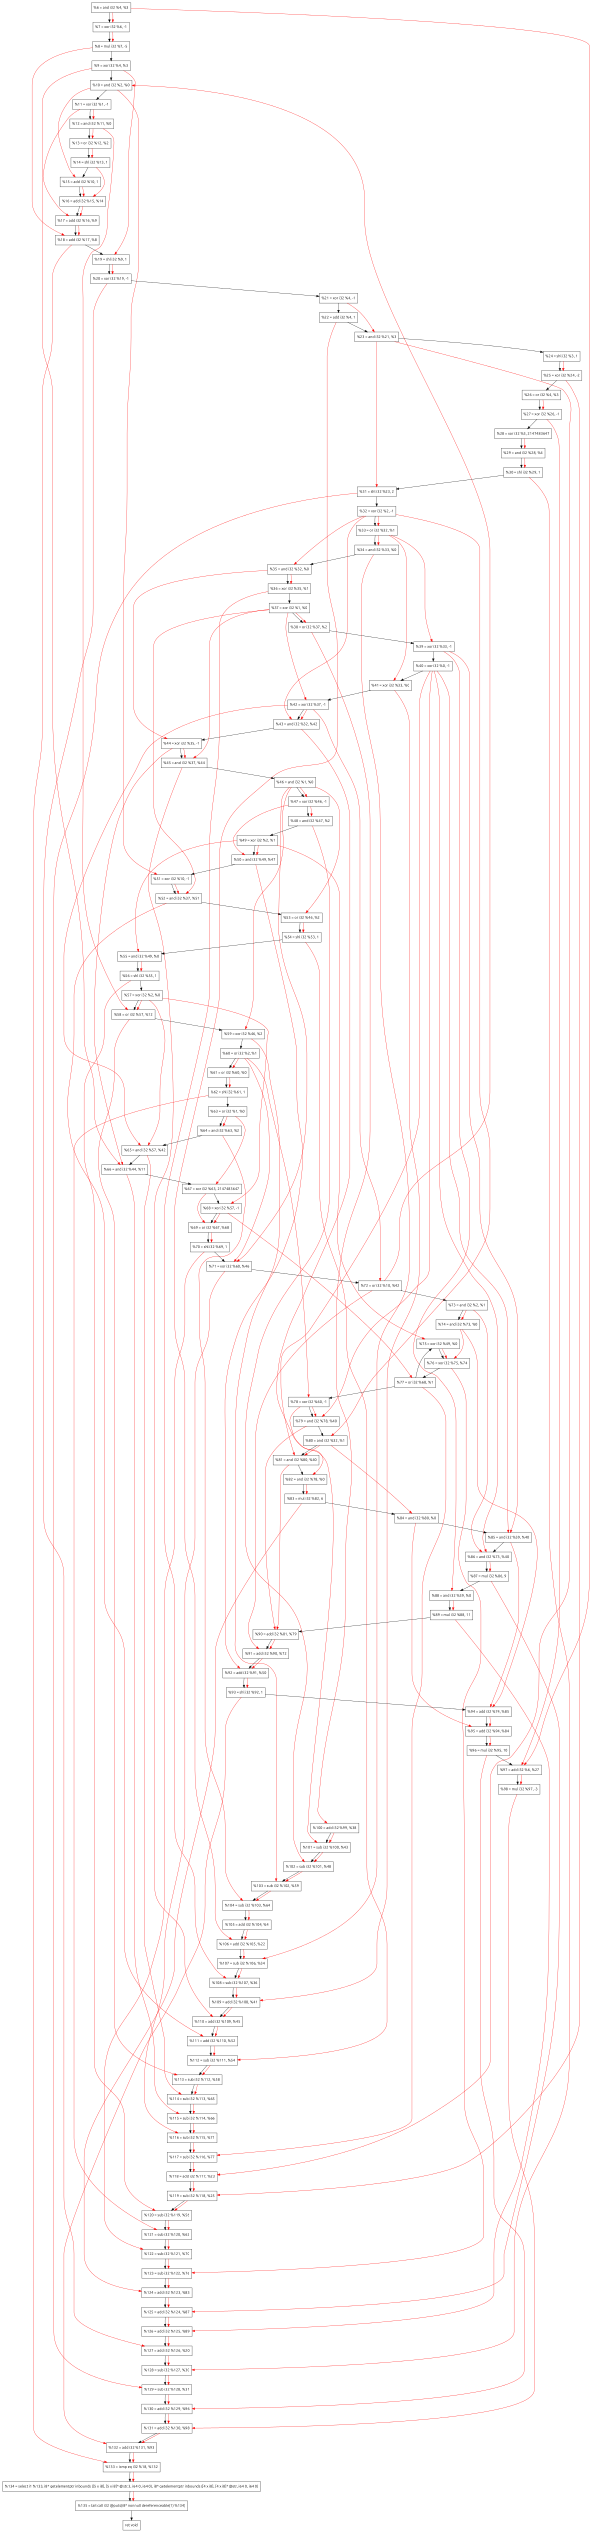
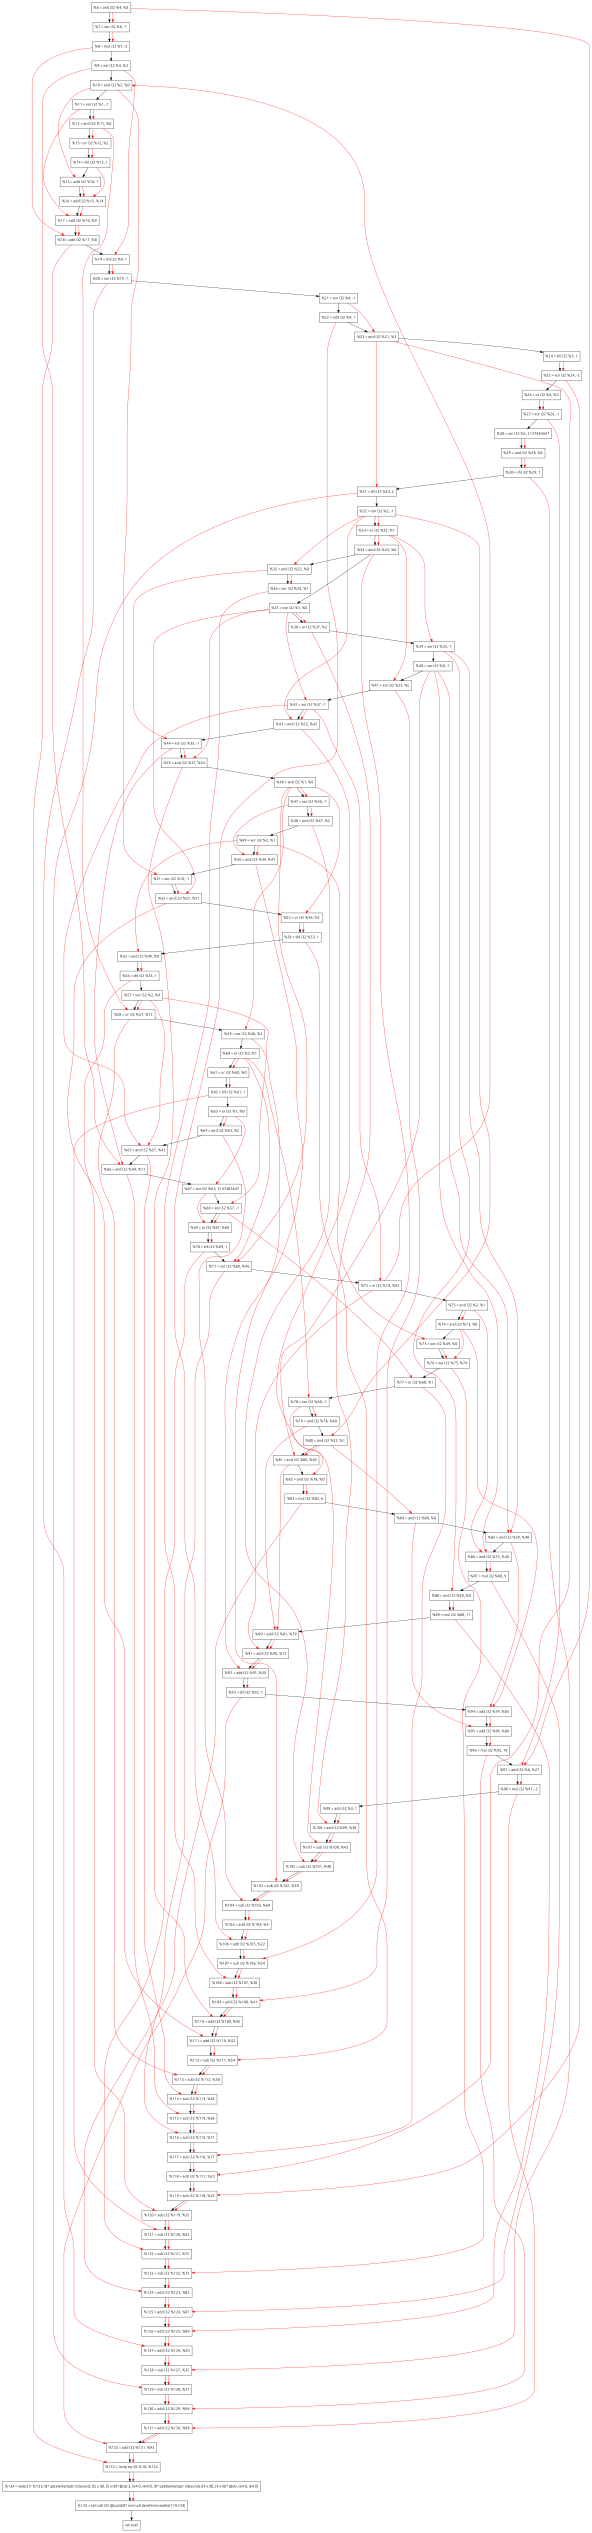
edge "%36 = xor i32 %35, %1" -> "%37 = xor i32 %1, %0": now "%34 = and i32 %33, %0" -> "%37 = xor i32 %1, %0"
edge "%40 = xor i32 %0, -1" -> "%79 = and i32 %78, %40": removed
edge "%77 = or i32 %68, %1" -> "%75 = xor i32 %49, %0": now "%74 = and i32 %73, %0" -> "%75 = xor i32 %49, %0"
node "%99 = add i32 %3, 1": added
